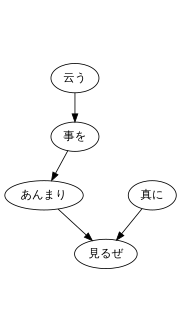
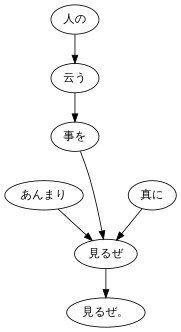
node "人の": added
edge "事を" -> "あんまり": now "事を" -> "見るぜ"
node "見るぜ。": added
